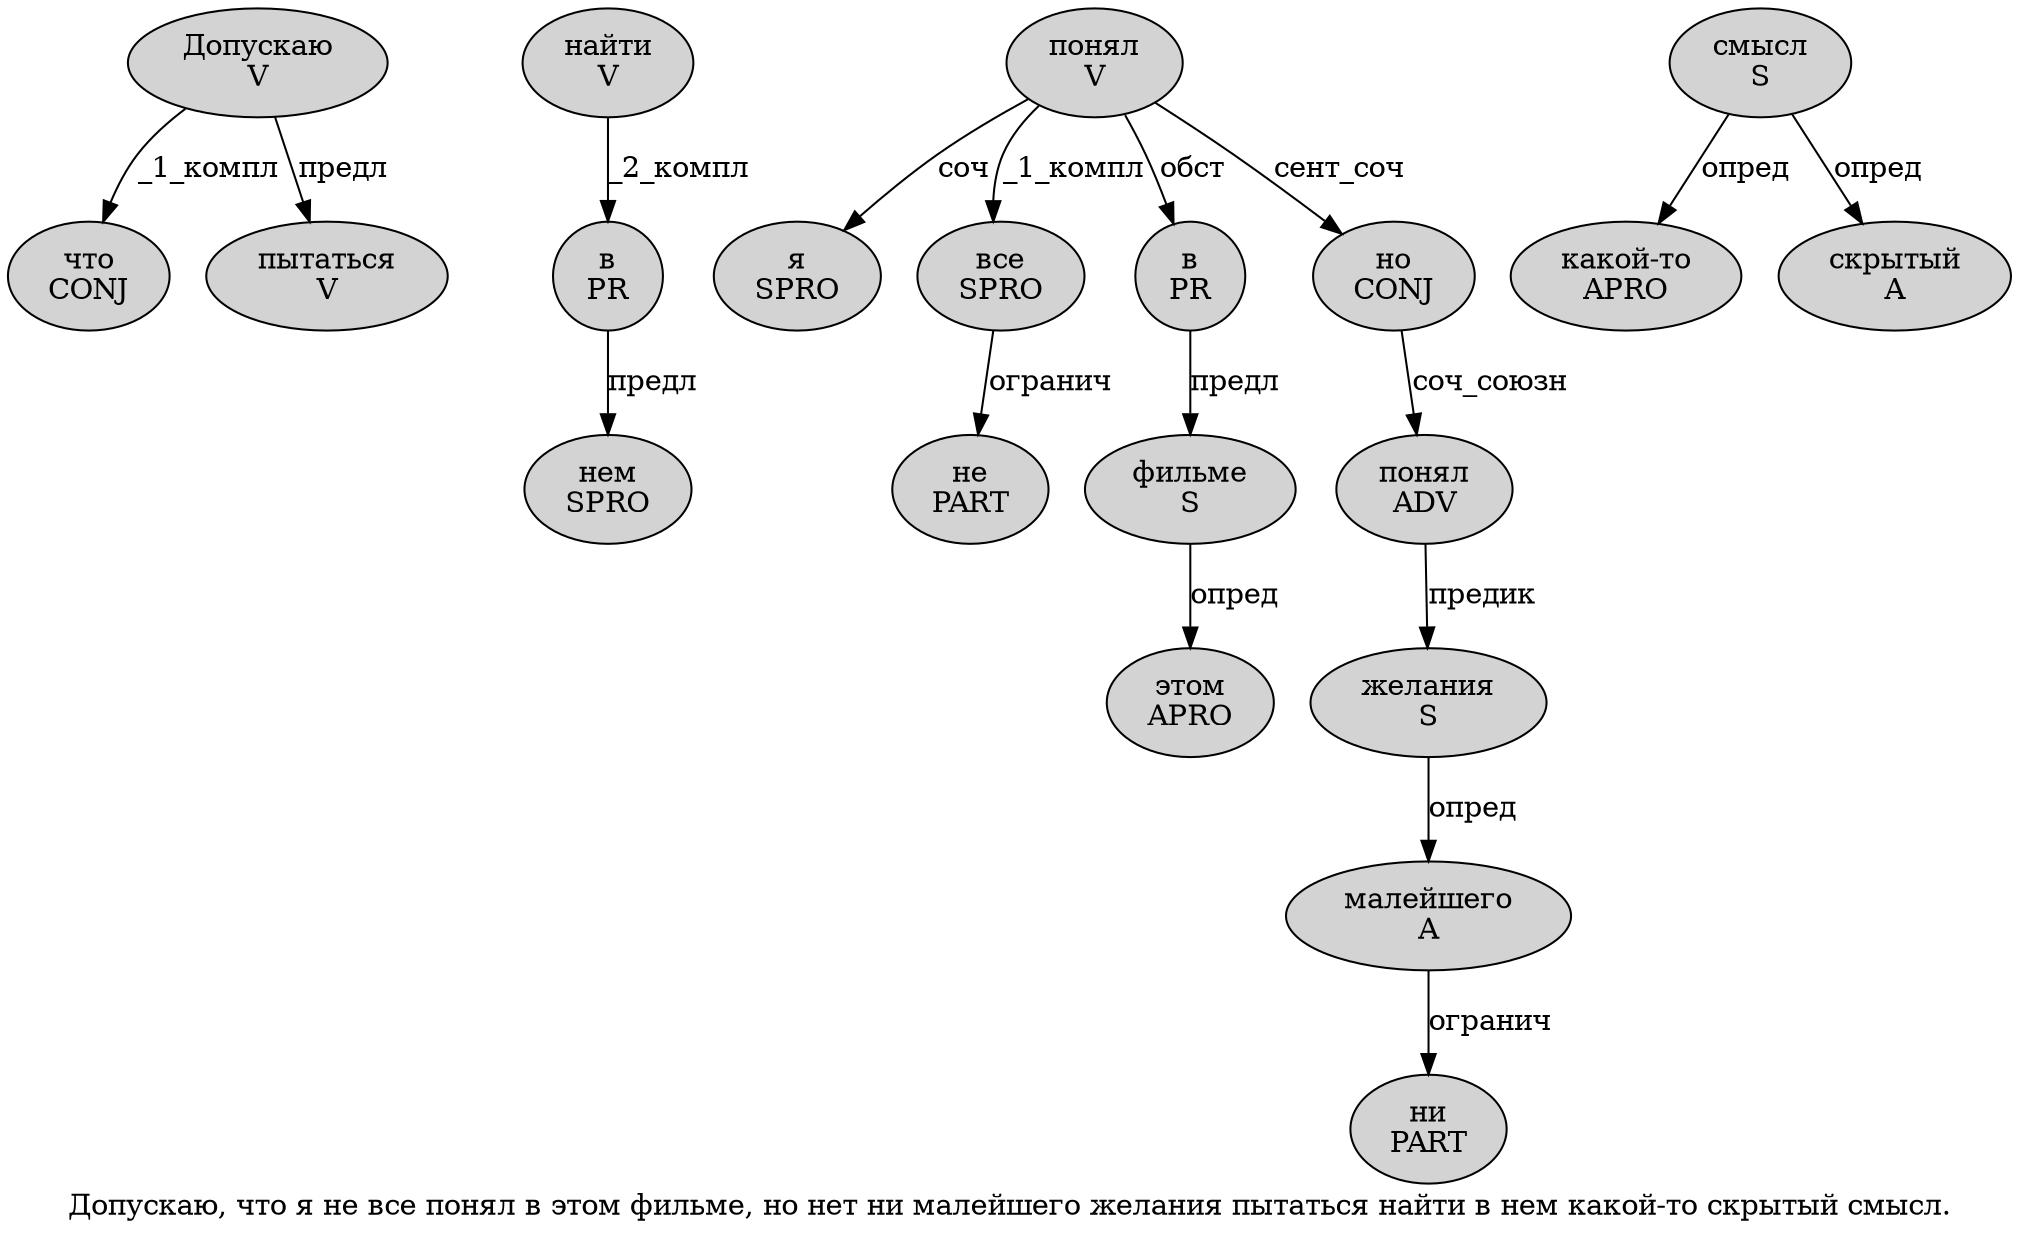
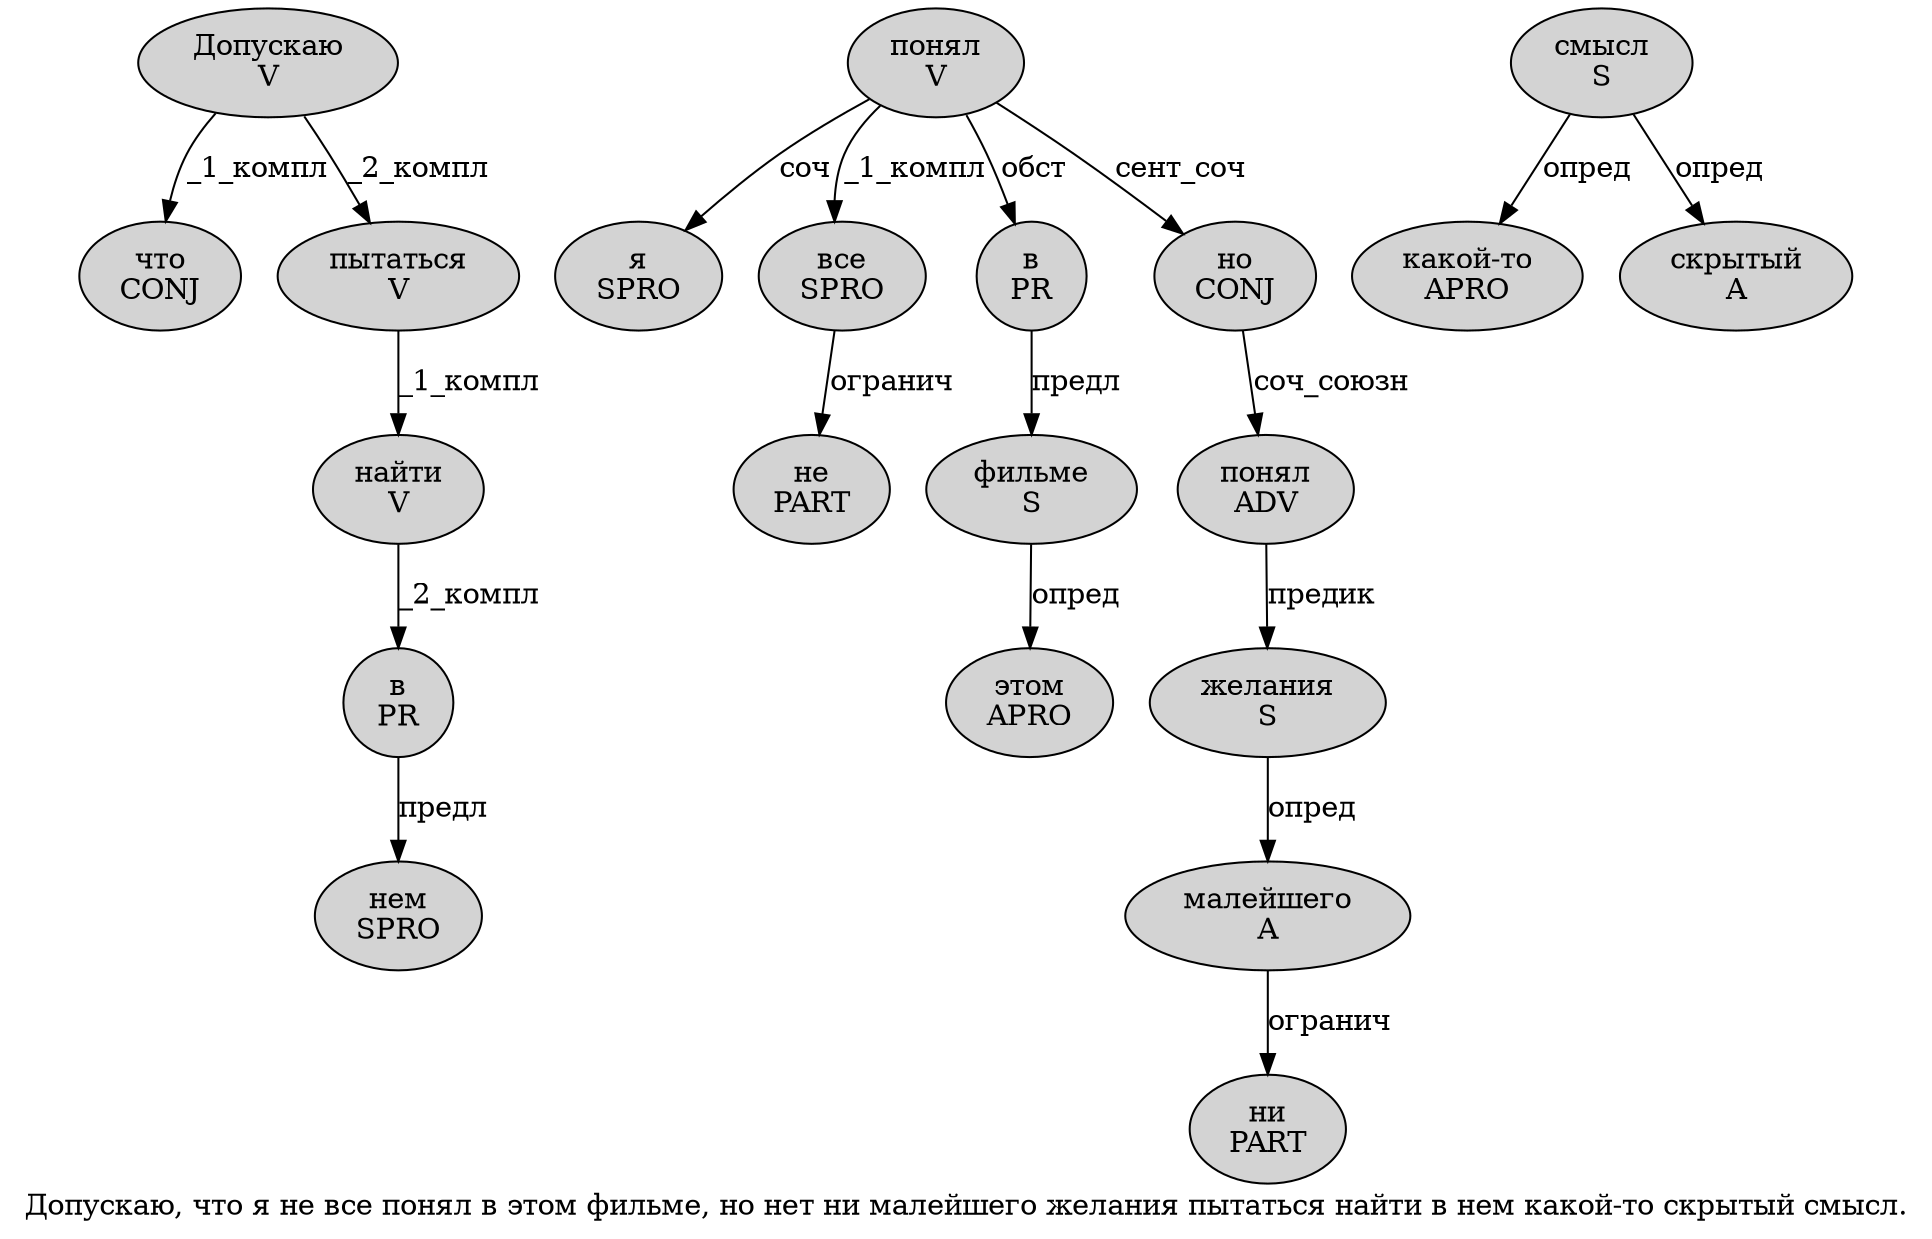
edge "Допускаю V" -> "пытаться V": label "предл" -> "_2_компл"
edge "пытаться V" -> "найти V": added, label "_1_компл"
